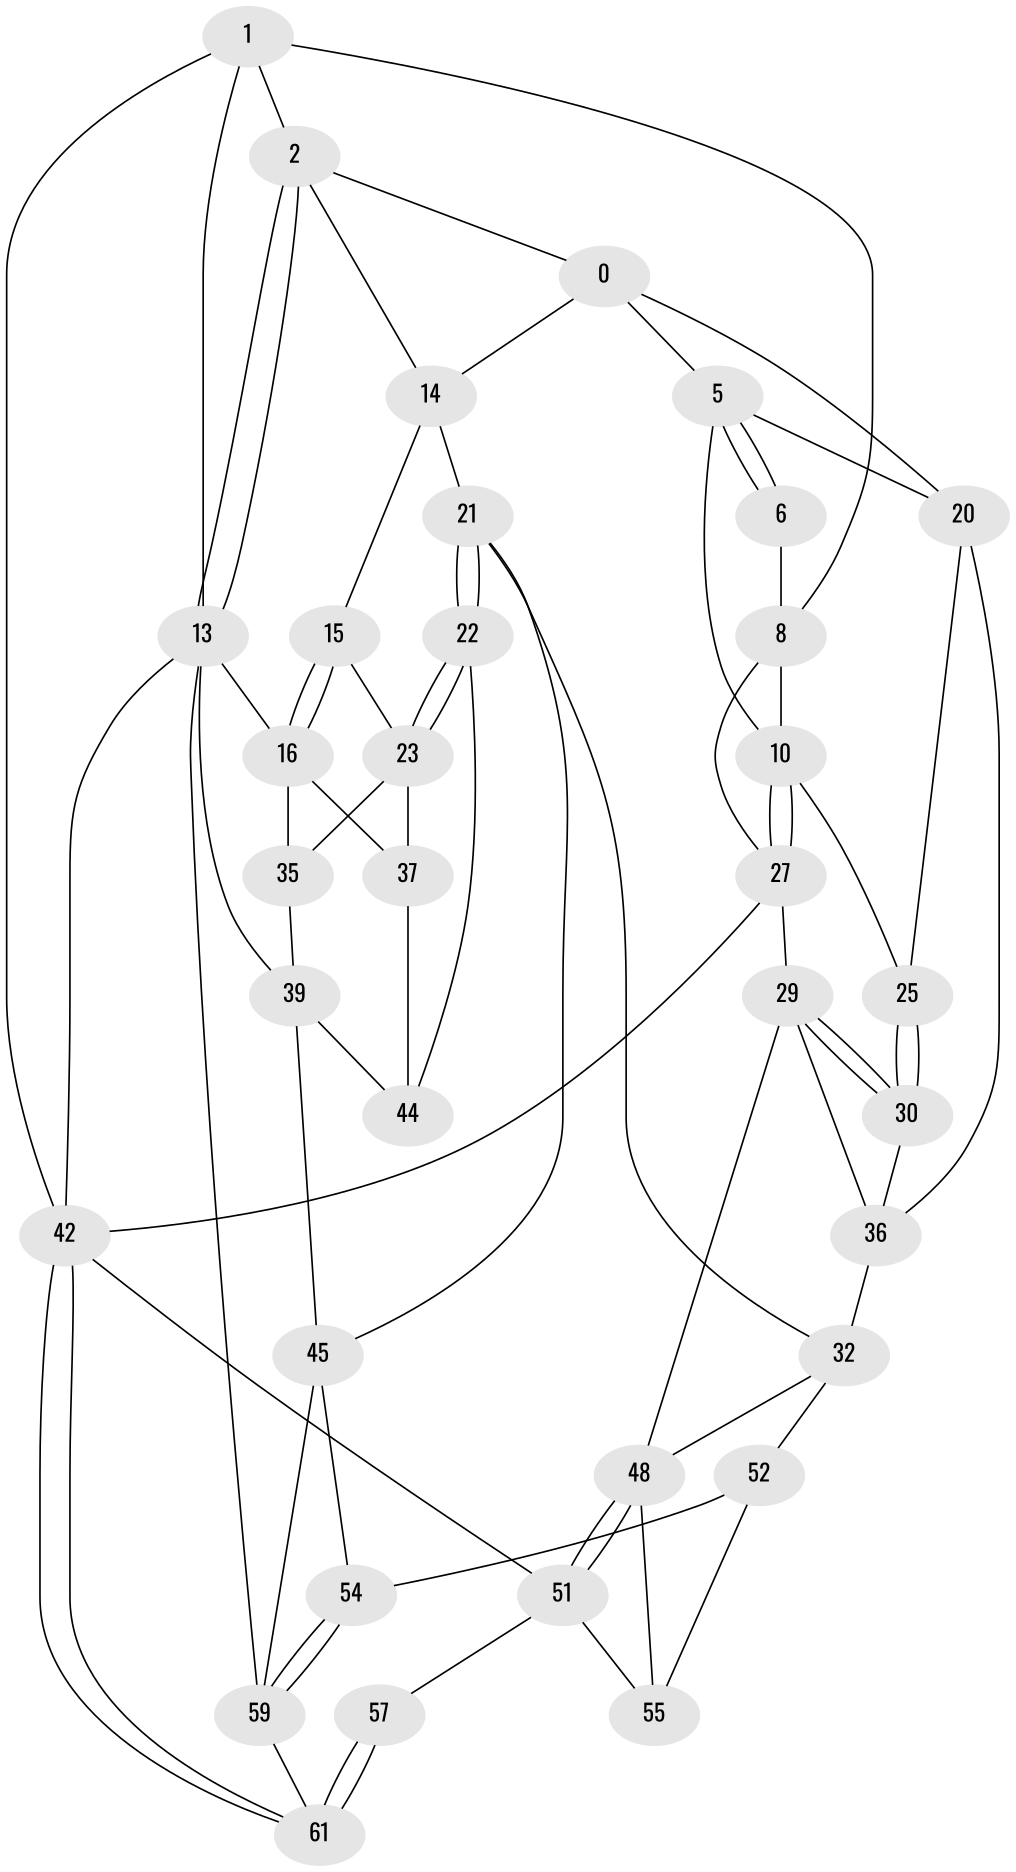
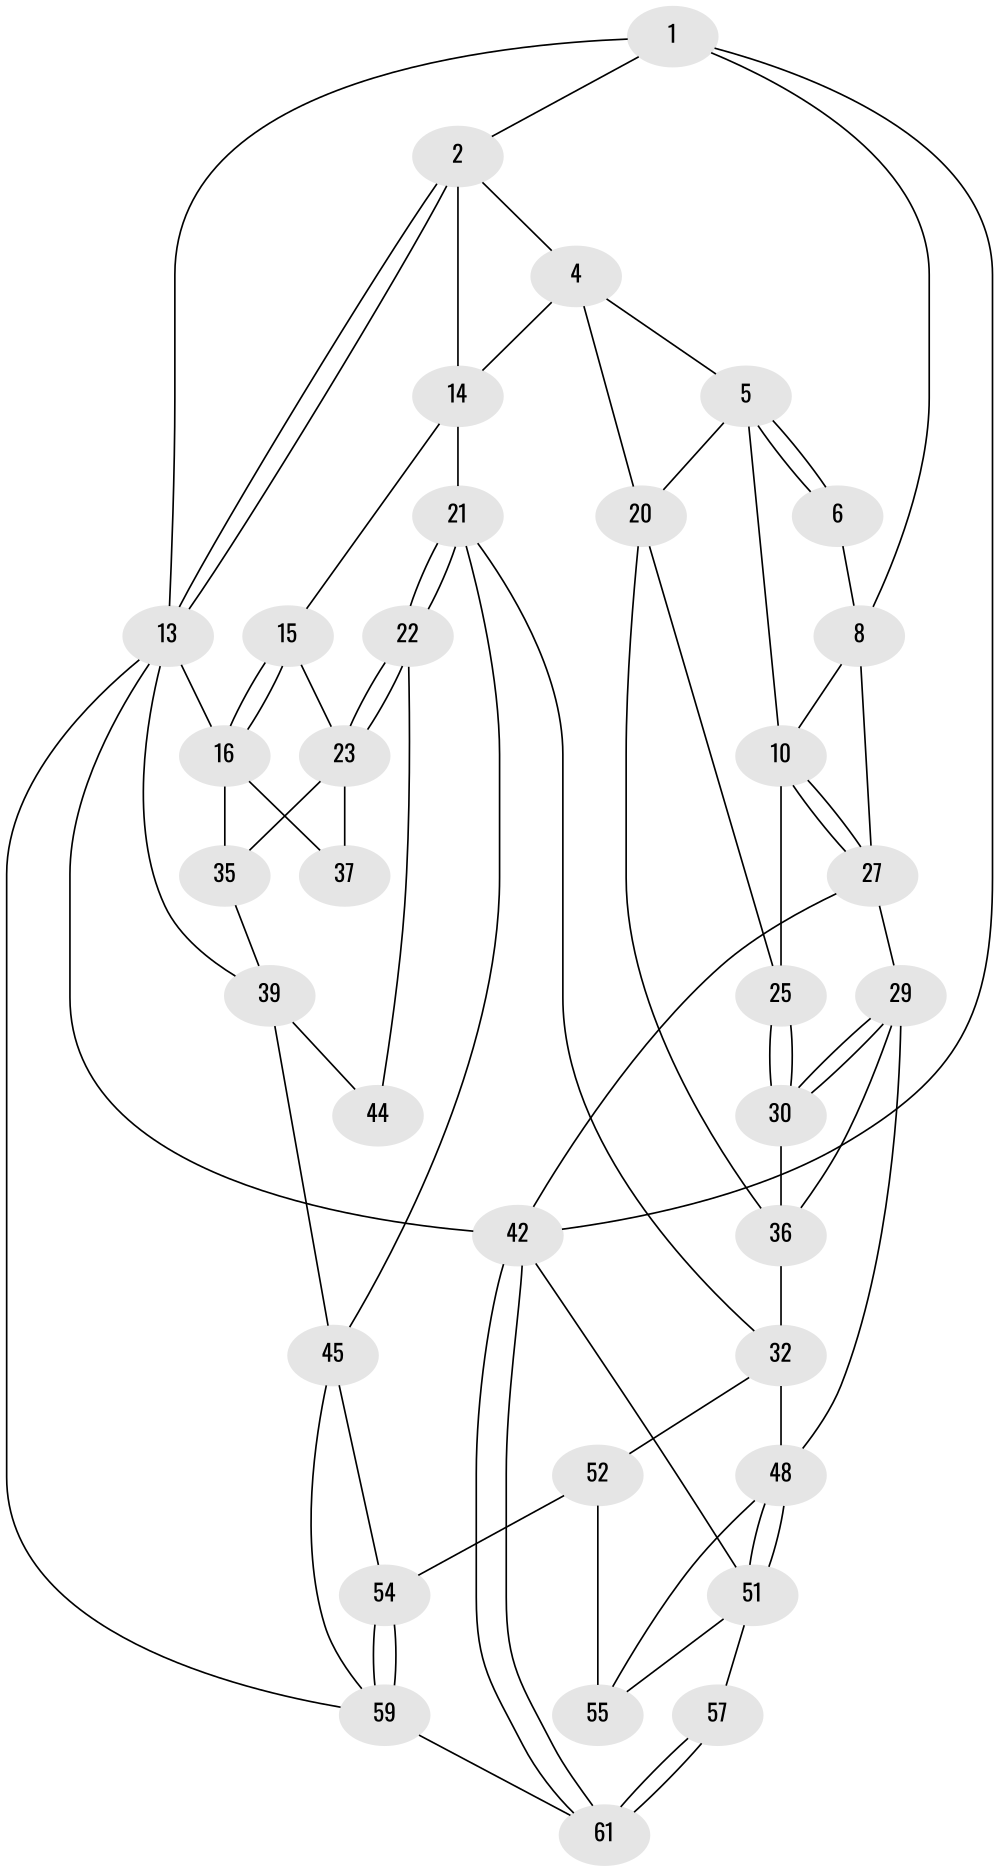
node "0": label "0" -> "4"
edge "37" -- "44": removed
